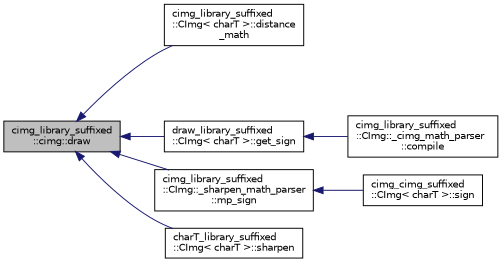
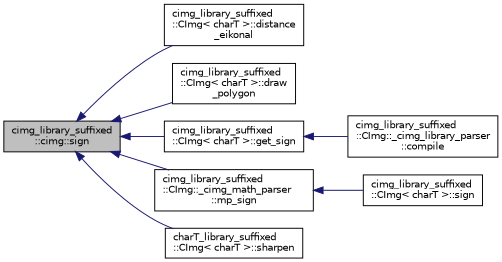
node "cimg_library_suffixed ::CImg< charT >::distance _math": label "cimg_library_suffixed ::CImg< charT >::distance _math" -> "cimg_library_suffixed ::CImg< charT >::distance _eikonal"
node "cimg_library_suffixed ::CImg< charT >::draw _polygon": added
node "cimg_library_suffixed ::cimg::draw": label "cimg_library_suffixed ::cimg::draw" -> "cimg_library_suffixed ::cimg::sign"
node "draw_library_suffixed ::CImg< charT >::get_sign": label "draw_library_suffixed ::CImg< charT >::get_sign" -> "cimg_library_suffixed ::CImg< charT >::get_sign"
node "cimg_library_suffixed ::CImg::_cimg_math_parser ::compile": label "cimg_library_suffixed ::CImg::_cimg_math_parser ::compile" -> "cimg_library_suffixed ::CImg::_cimg_library_parser ::compile"
node "cimg_library_suffixed ::CImg::_sharpen_math_parser ::mp_sign": label "cimg_library_suffixed ::CImg::_sharpen_math_parser ::mp_sign" -> "cimg_library_suffixed ::CImg::_cimg_math_parser ::mp_sign"
node "cimg_cimg_suffixed ::CImg< charT >::sign": label "cimg_cimg_suffixed ::CImg< charT >::sign" -> "cimg_library_suffixed ::CImg< charT >::sign"
